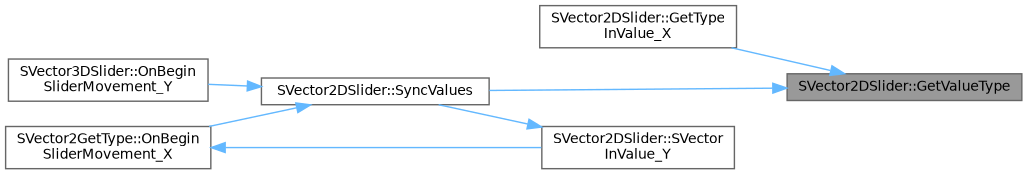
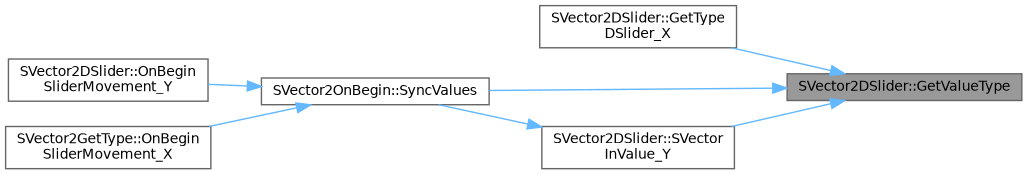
node "SVector2DSlider::GetType InValue_X": label "SVector2DSlider::GetType InValue_X" -> "SVector2DSlider::GetType DSlider_X"
node "SVector3DSlider::OnBegin SliderMovement_Y": label "SVector3DSlider::OnBegin SliderMovement_Y" -> "SVector2DSlider::OnBegin SliderMovement_Y"
node "SVector2DSlider::SyncValues": label "SVector2DSlider::SyncValues" -> "SVector2OnBegin::SyncValues"
edge "SVector2DSlider::SVector InValue_Y" -> "SVector2GetType::OnBegin SliderMovement_X": now "SVector2DSlider::SVector InValue_Y" -> "SVector2DSlider::GetValueType"
